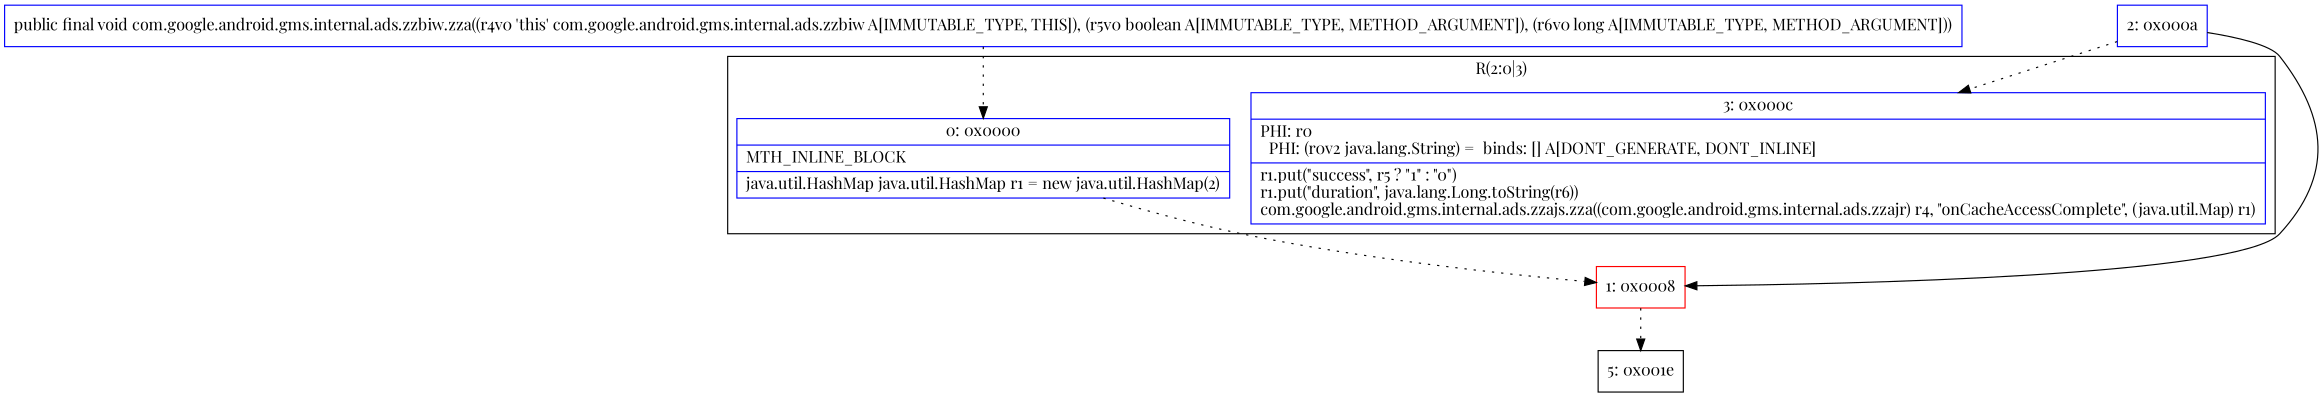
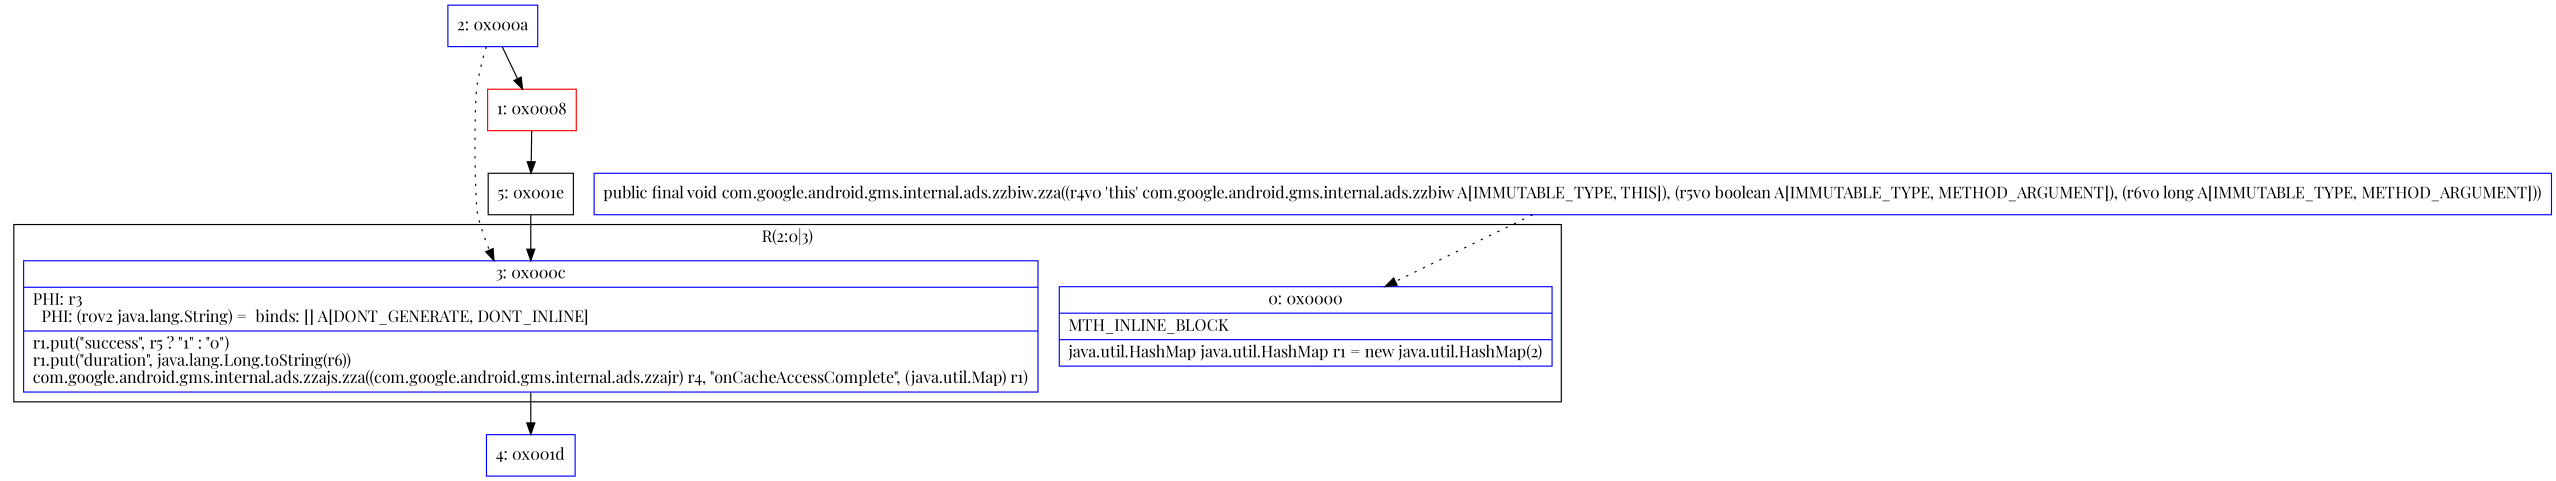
node "3: 0x000c": text "PHI: r0" -> "PHI: r3"
edge "5: 0x001e" -> "3: 0x000c": added
edge "0: 0x0000" -> "1: 0x0008": removed
edge "1: 0x0008" -> "5: 0x001e": style dotted -> solid
node "4: 0x001d": added
